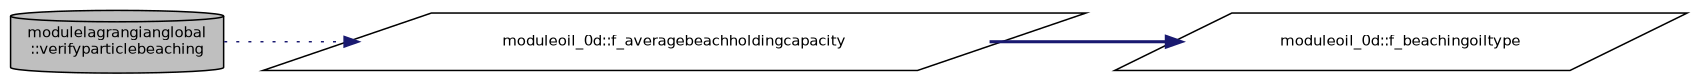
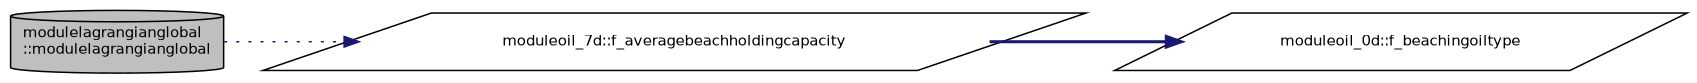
node "modulelagrangianglobal ::verifyparticlebeaching": label "modulelagrangianglobal ::verifyparticlebeaching" -> "modulelagrangianglobal ::modulelagrangianglobal"
node "moduleoil_0d::f_averagebeachholdingcapacity": label "moduleoil_0d::f_averagebeachholdingcapacity" -> "moduleoil_7d::f_averagebeachholdingcapacity"
